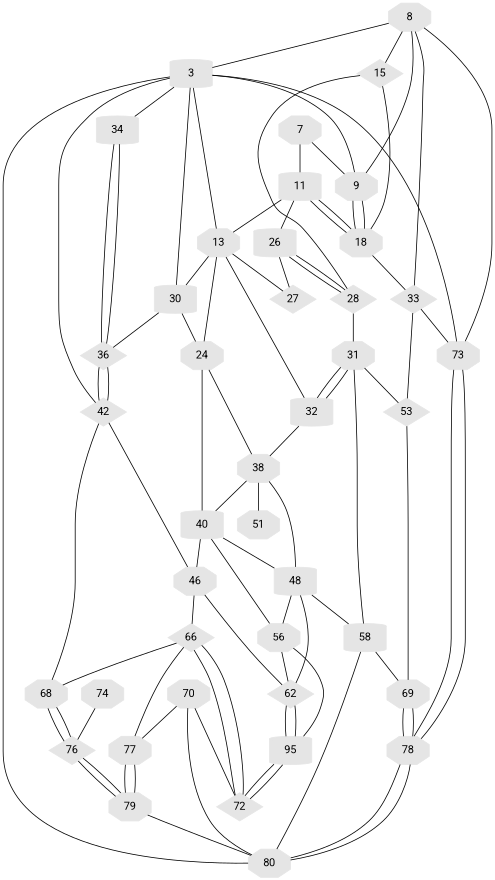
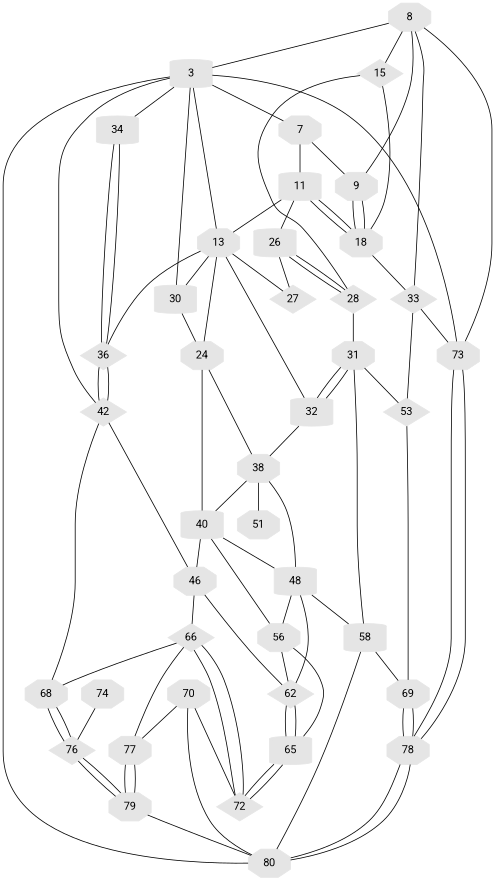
edge "3" -- "9": now "3" -- "7"
edge "30" -- "36": now "13" -- "36"
node "95": label "95" -> "65"
